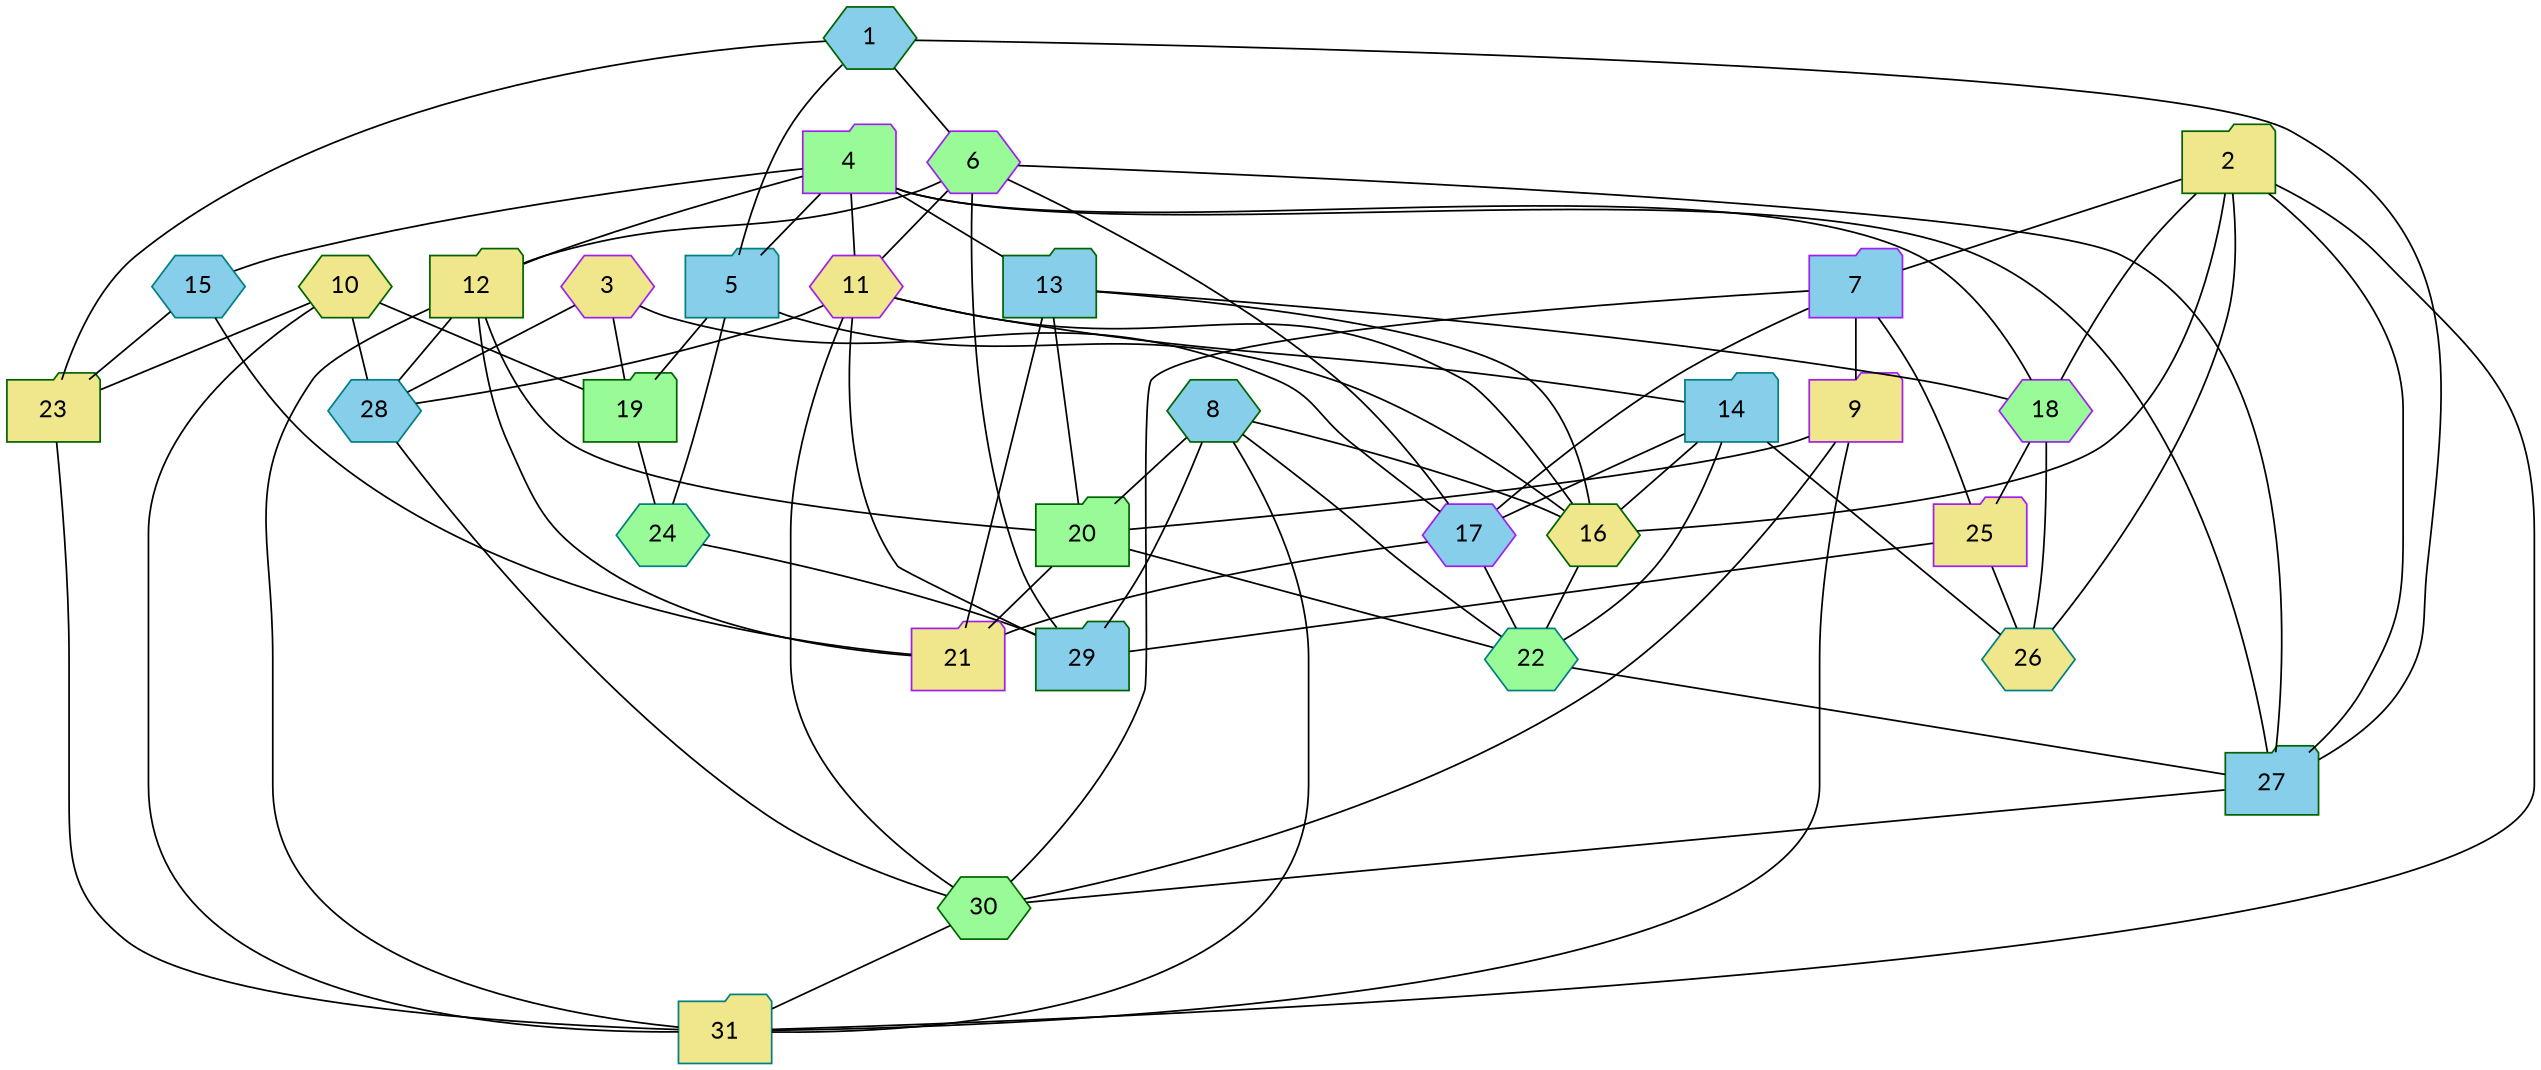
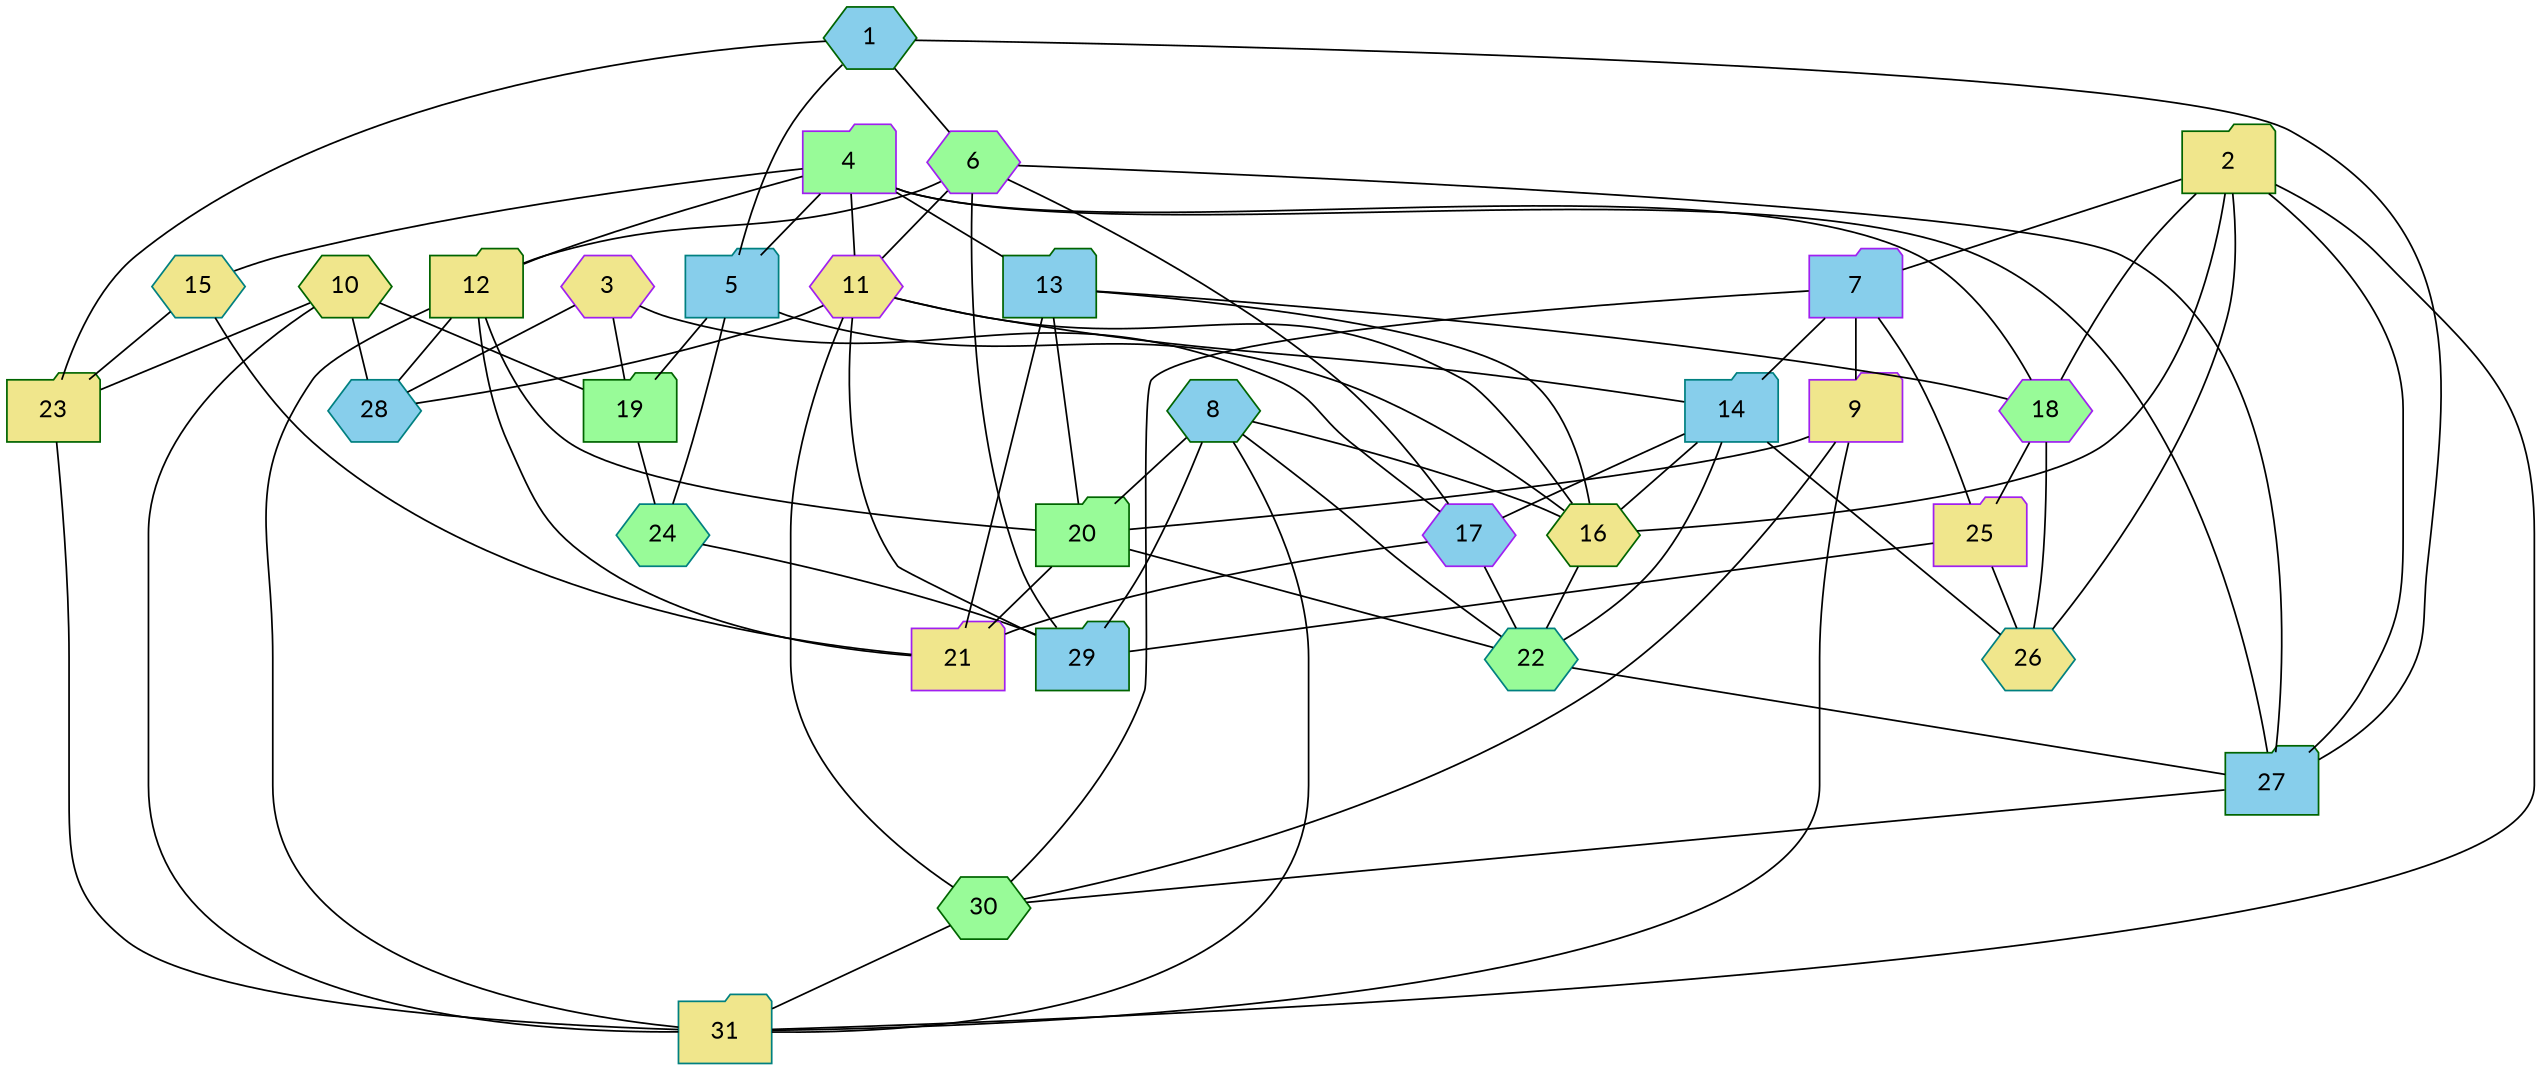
node "15": fillcolor skyblue -> khaki
edge "7" -- "17": now "7" -- "14"
edge "28" -- "30": removed
